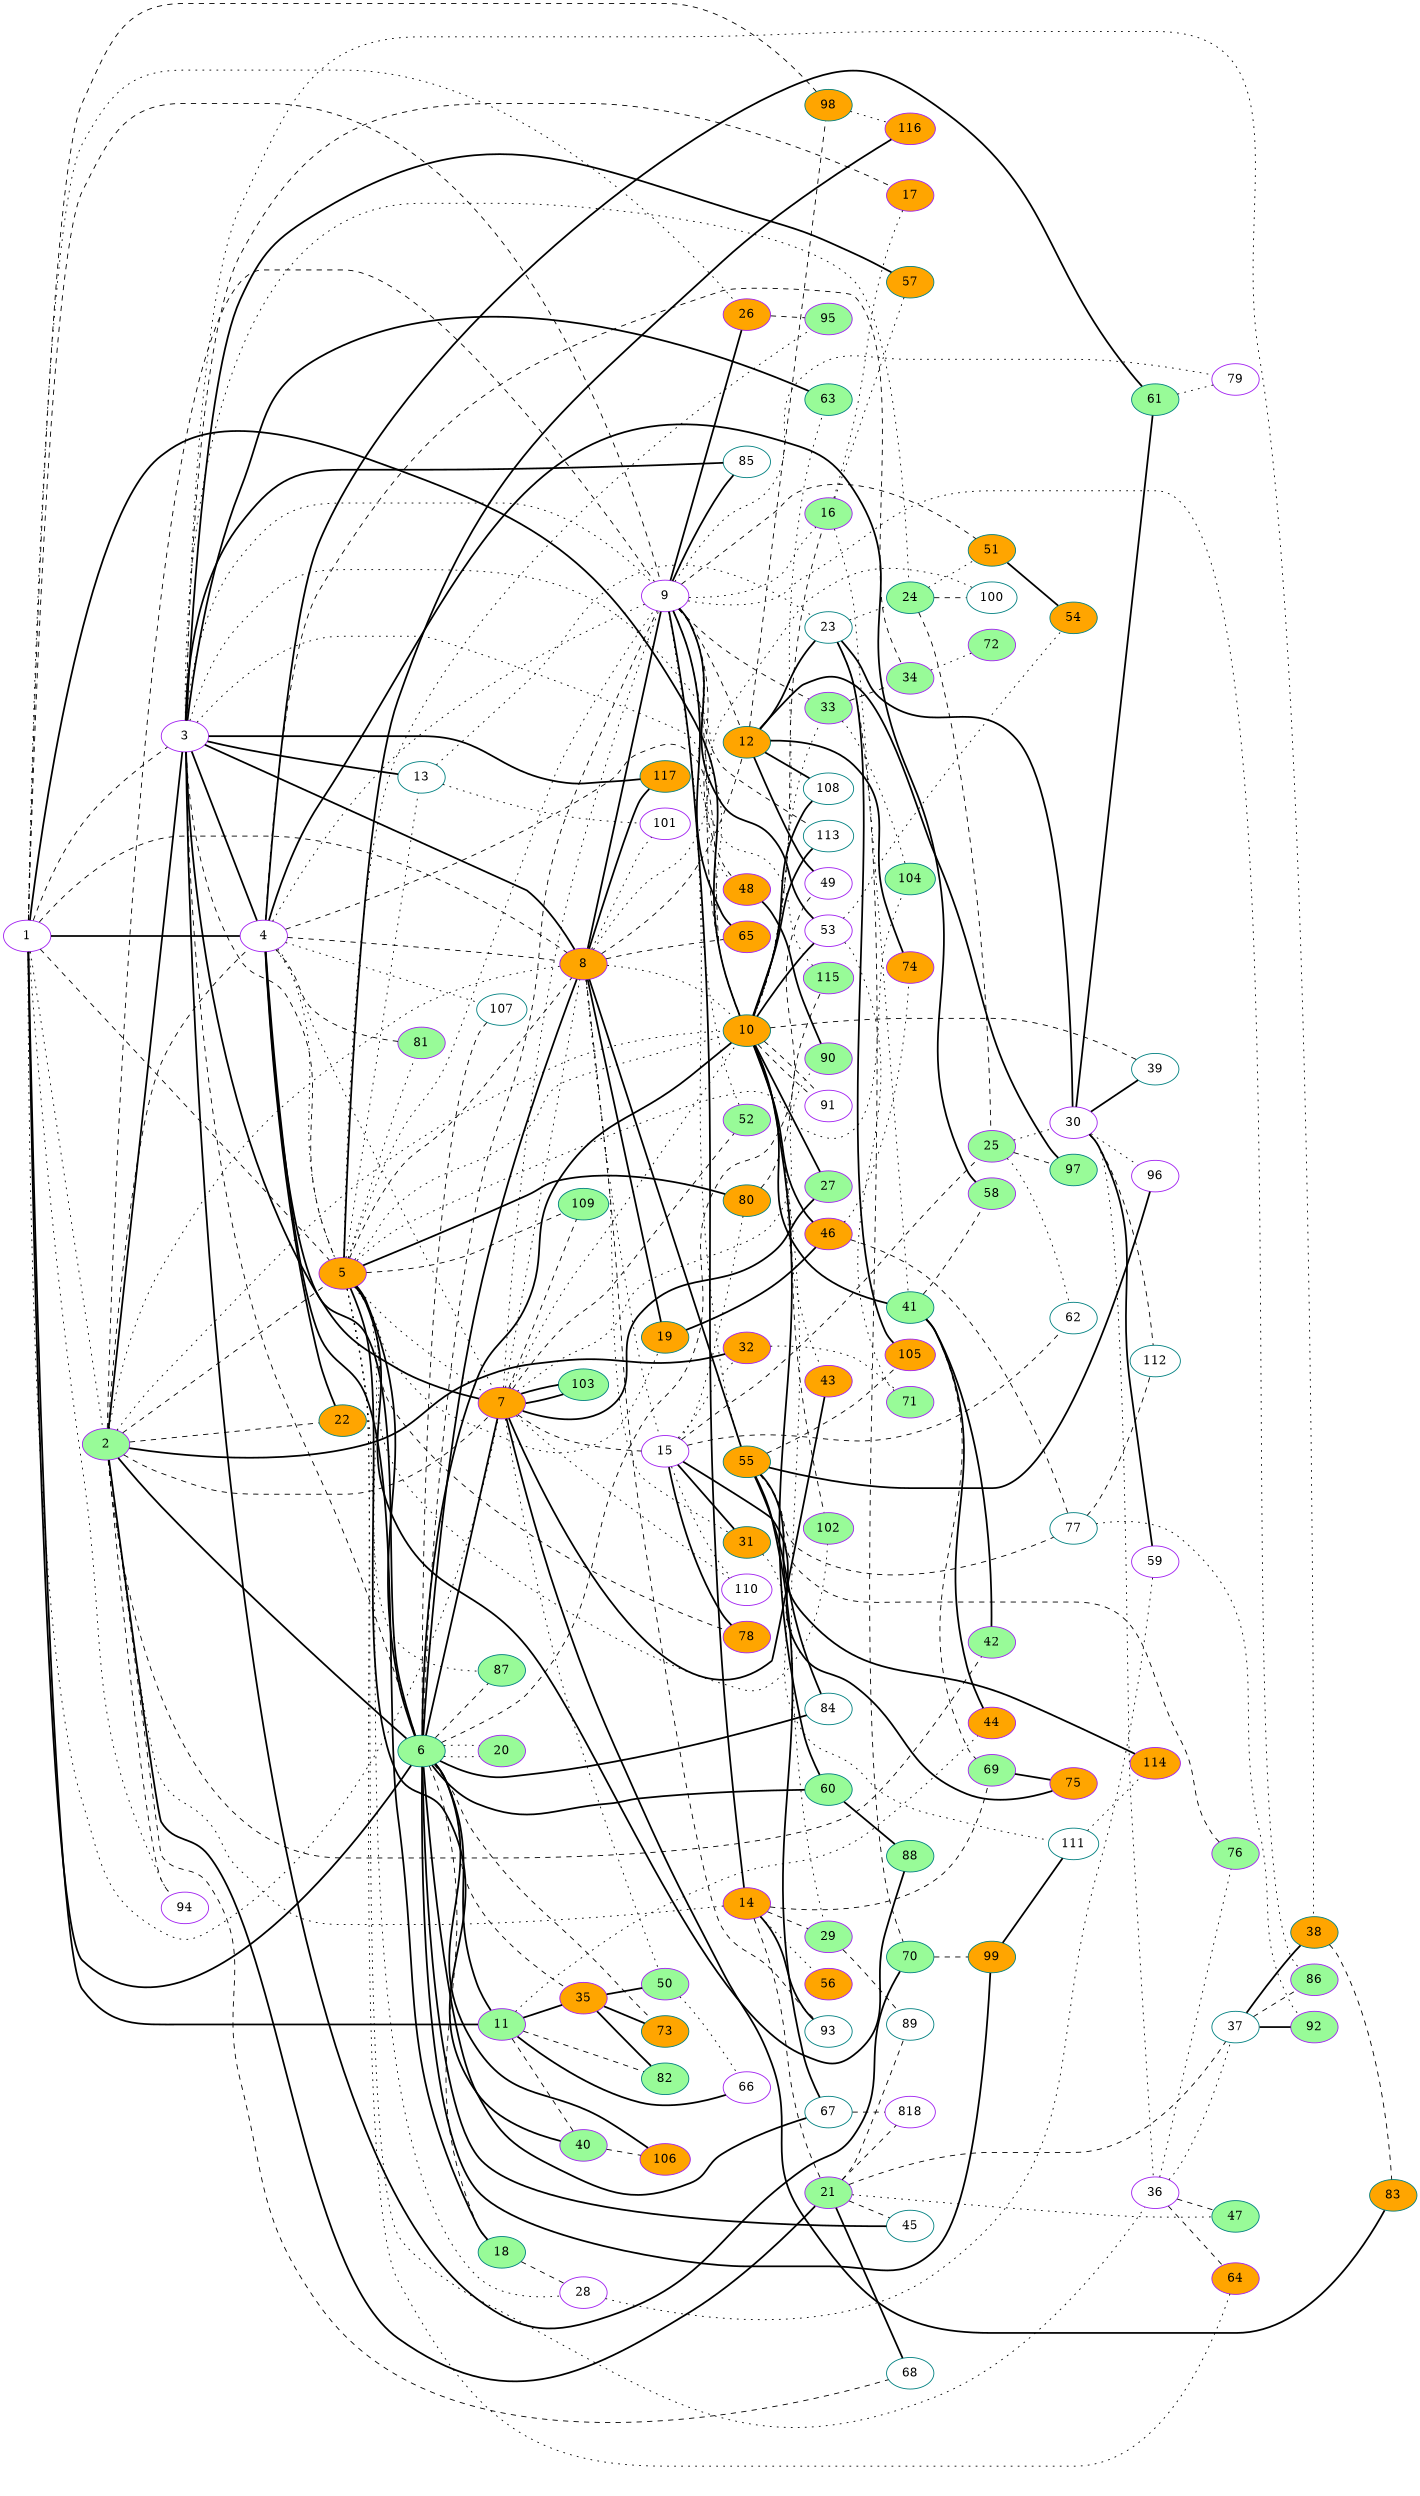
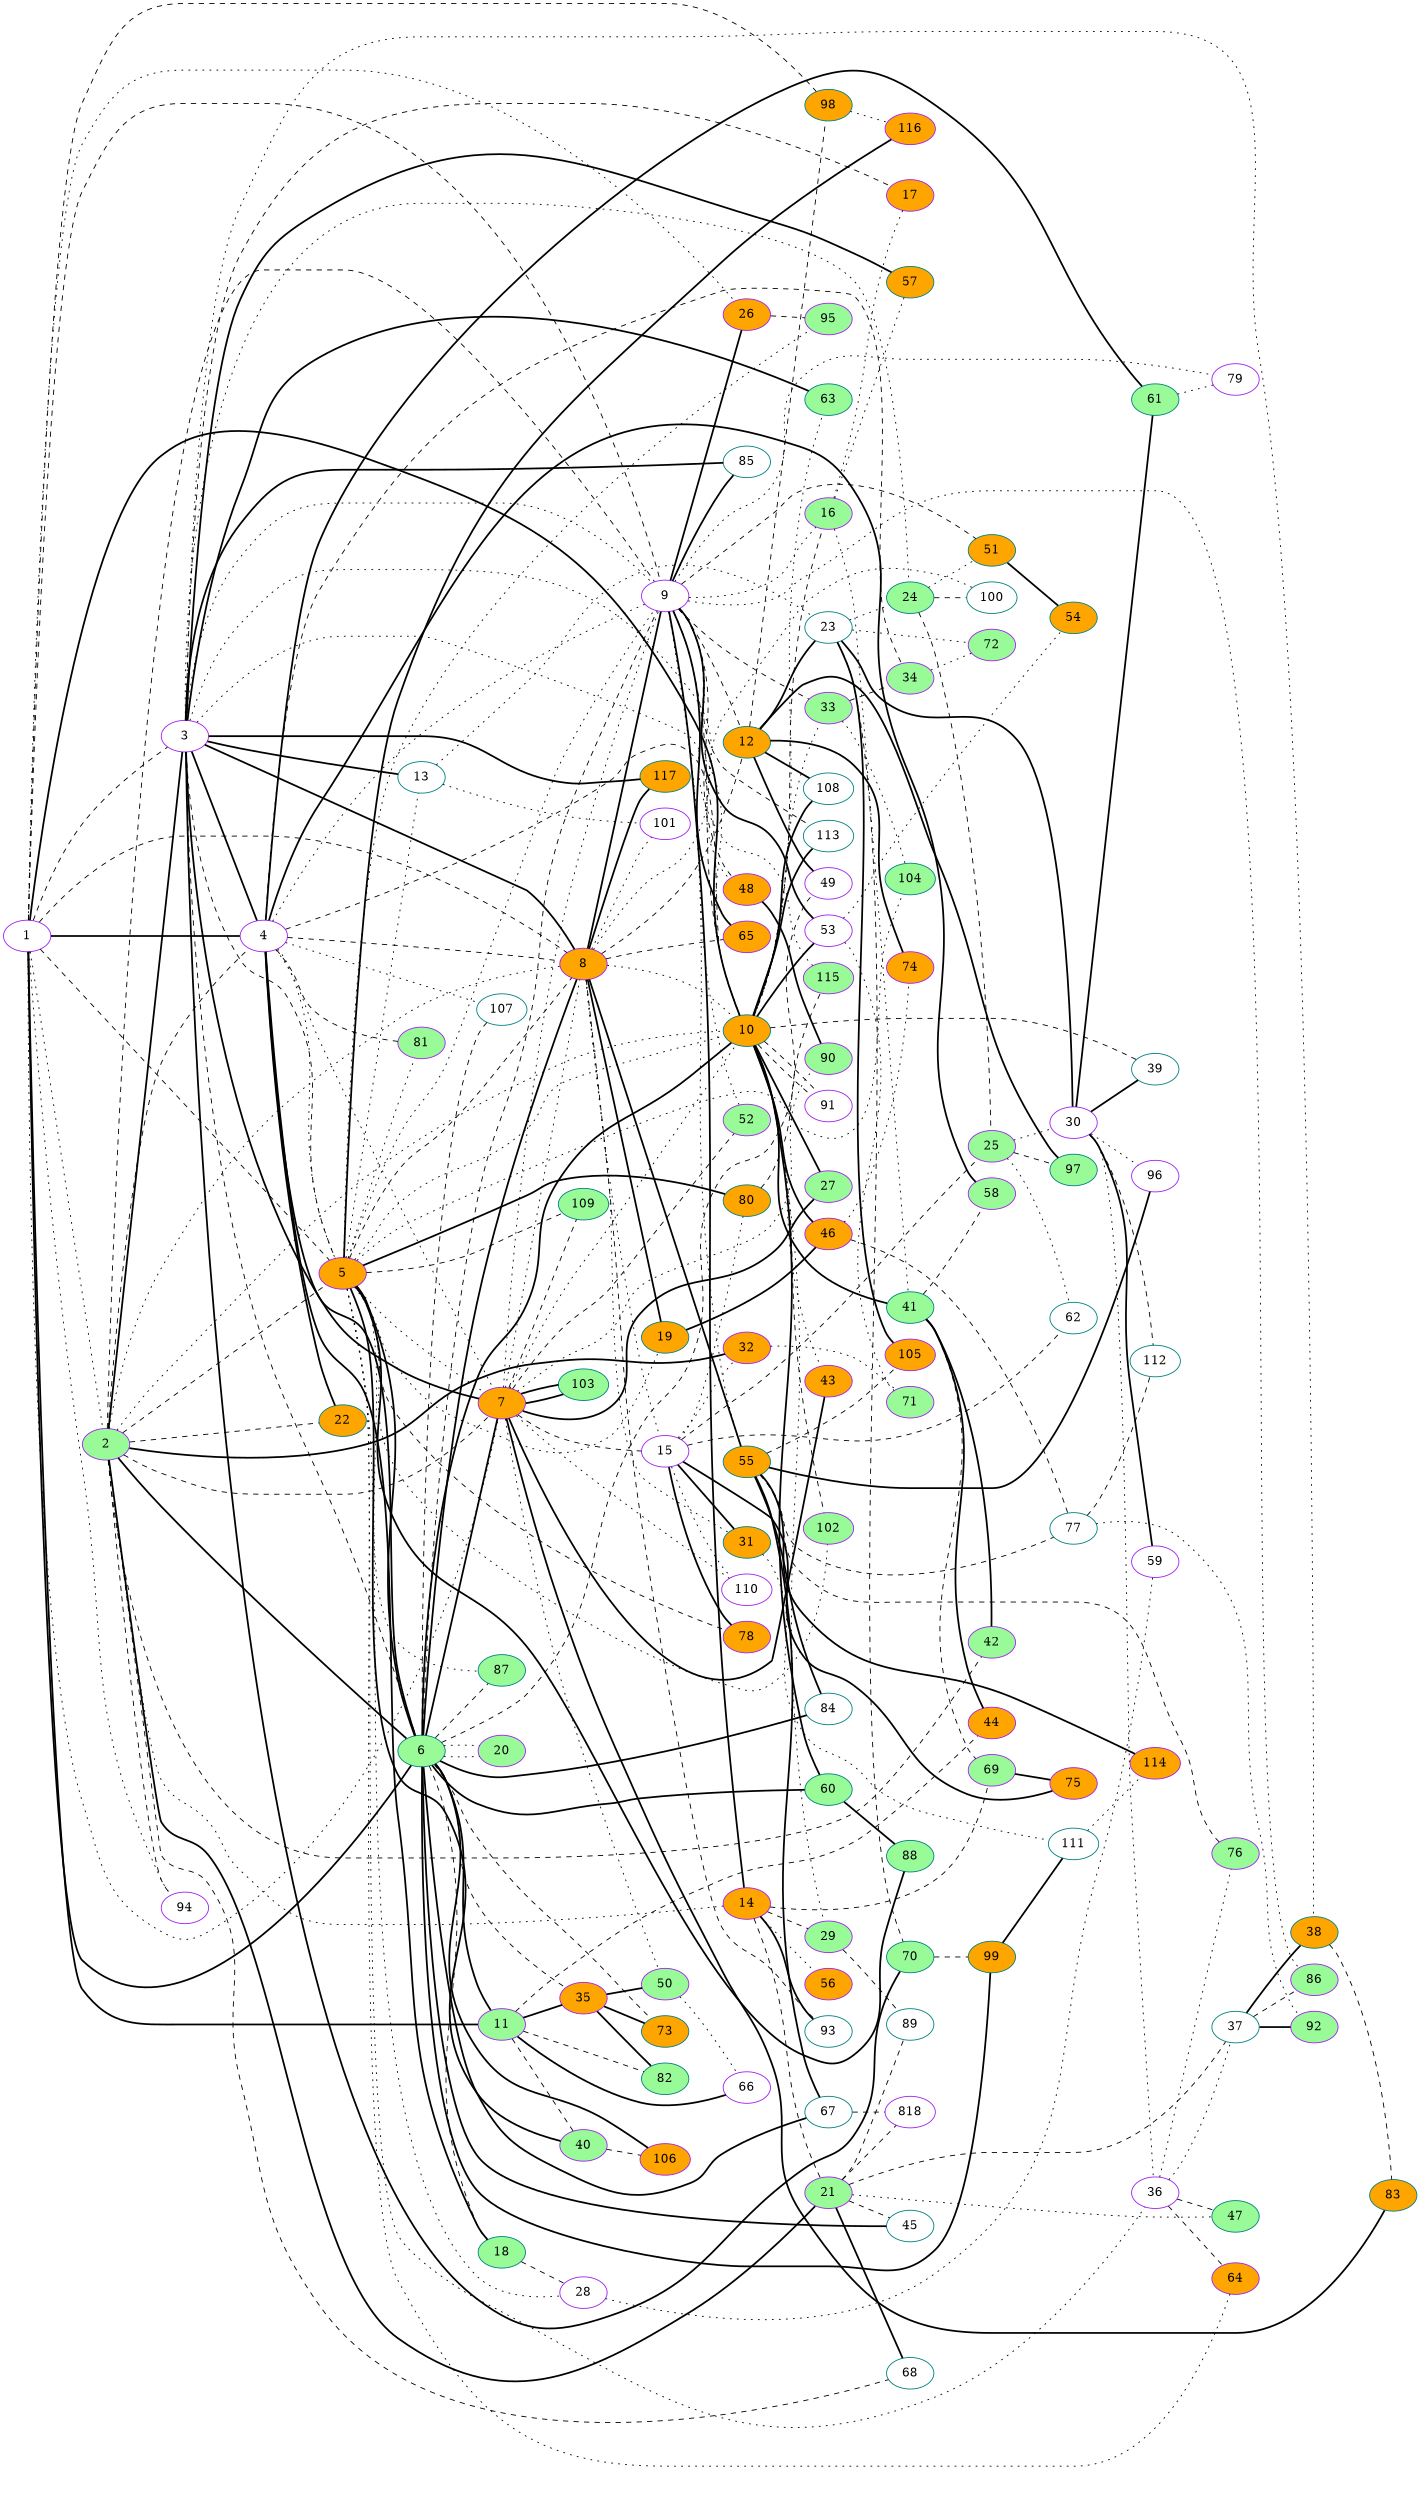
edge "23" -- "72": added
edge "44" -- "11": style dotted -> dashed
